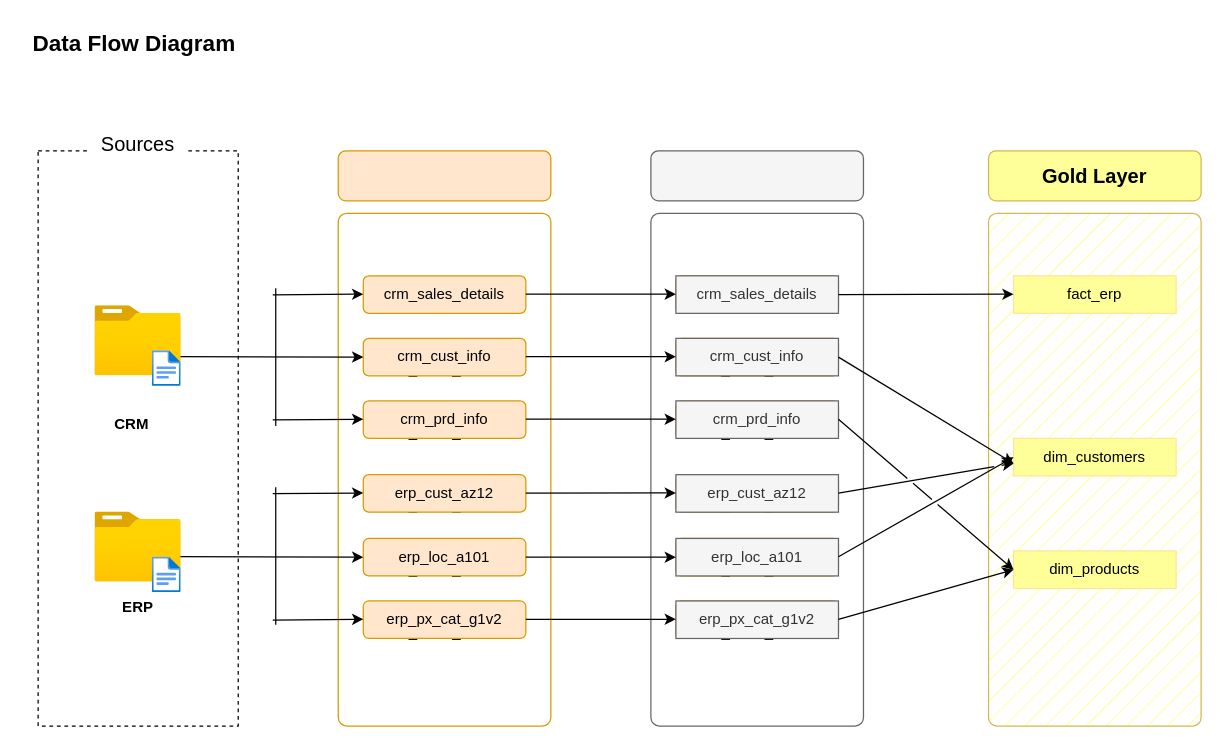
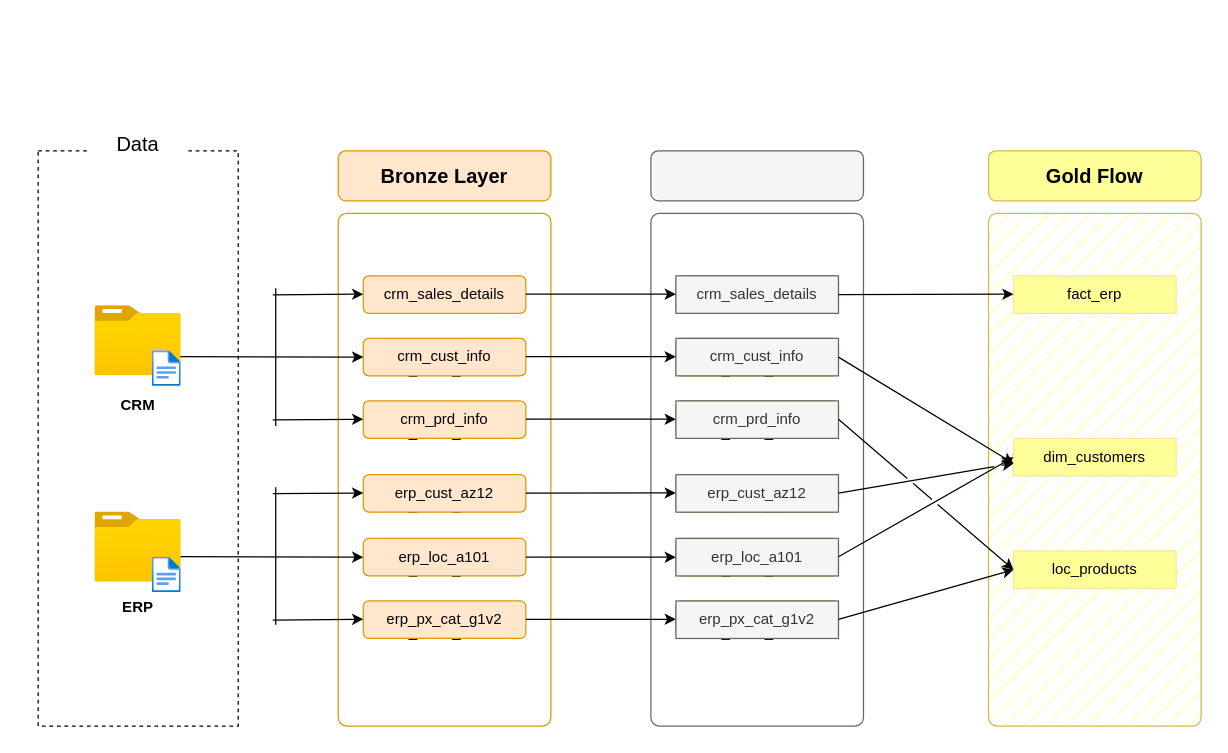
node "Data Flow Diagram": removed
node "Sources": label "Sources" -> "Data"
node "Bronze Layer": added
node "Gold Layer": label "Gold Layer" -> "Gold Flow"
node "CRM": moved (132, 424) -> (138, 405)
node "dim_products": label "dim_products" -> "loc_products"
